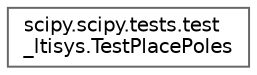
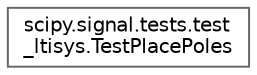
node "scipy.scipy.tests.test _ltisys.TestPlacePoles": label "scipy.scipy.tests.test _ltisys.TestPlacePoles" -> "scipy.signal.tests.test _ltisys.TestPlacePoles"
